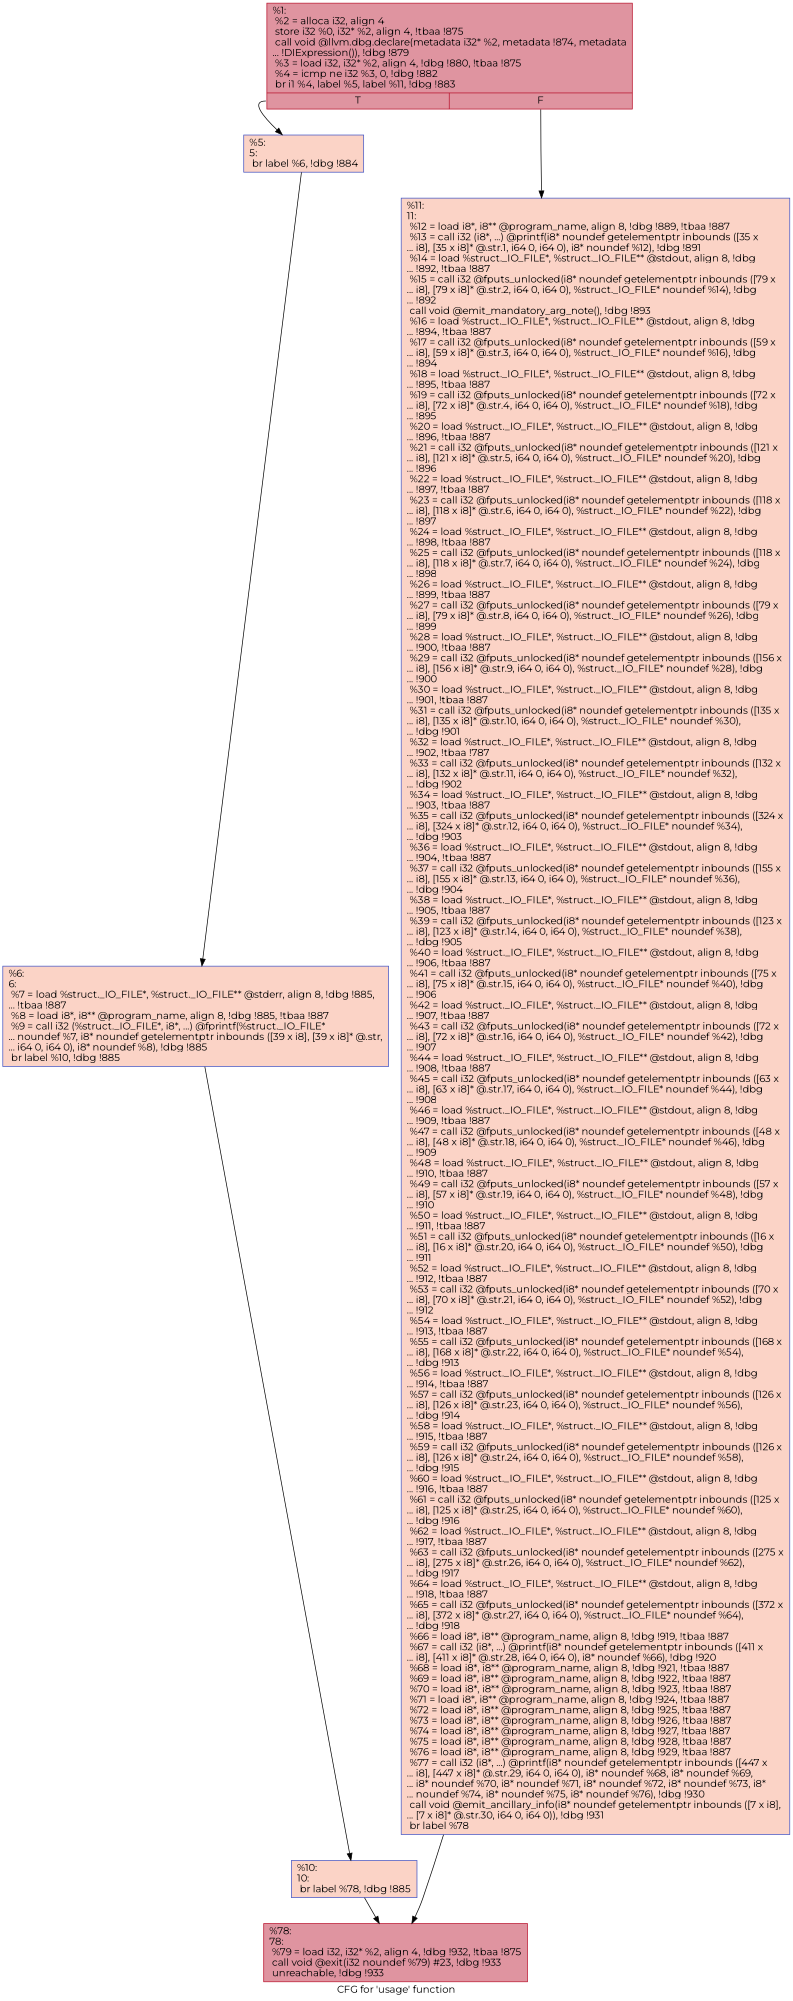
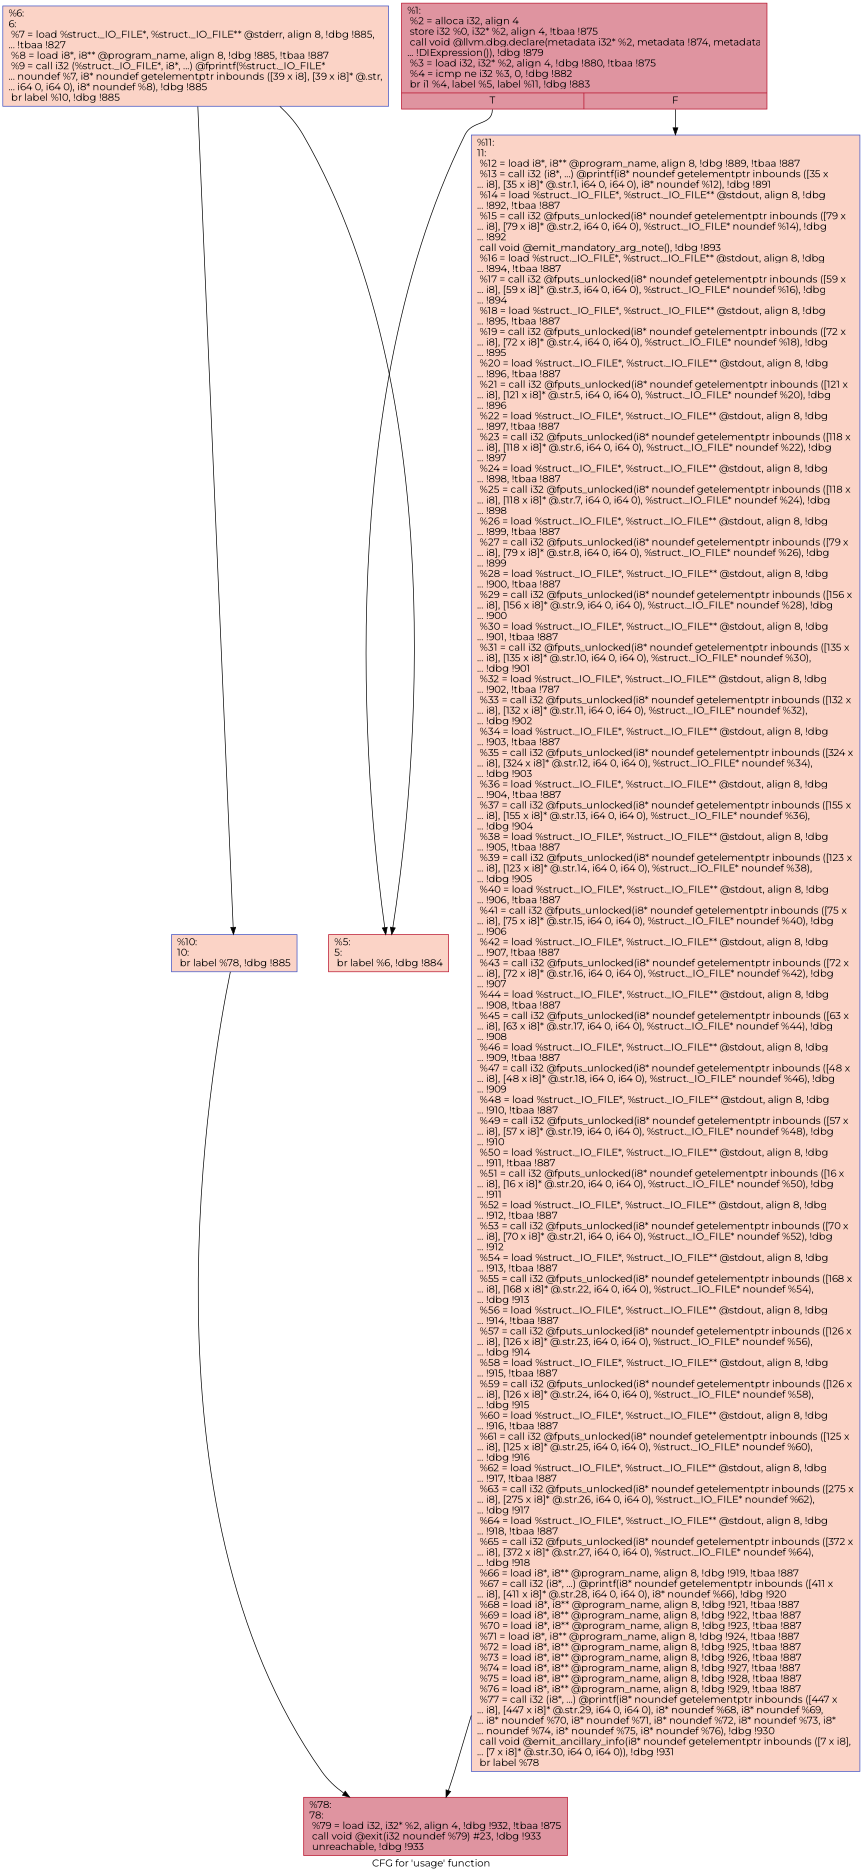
node "%5:": color #3d50c3ff -> #b70d28ff
edge "%5:" -> "%6:": reversed
node "%6:": text "... !tbaa !887" -> "... !tbaa !827"
